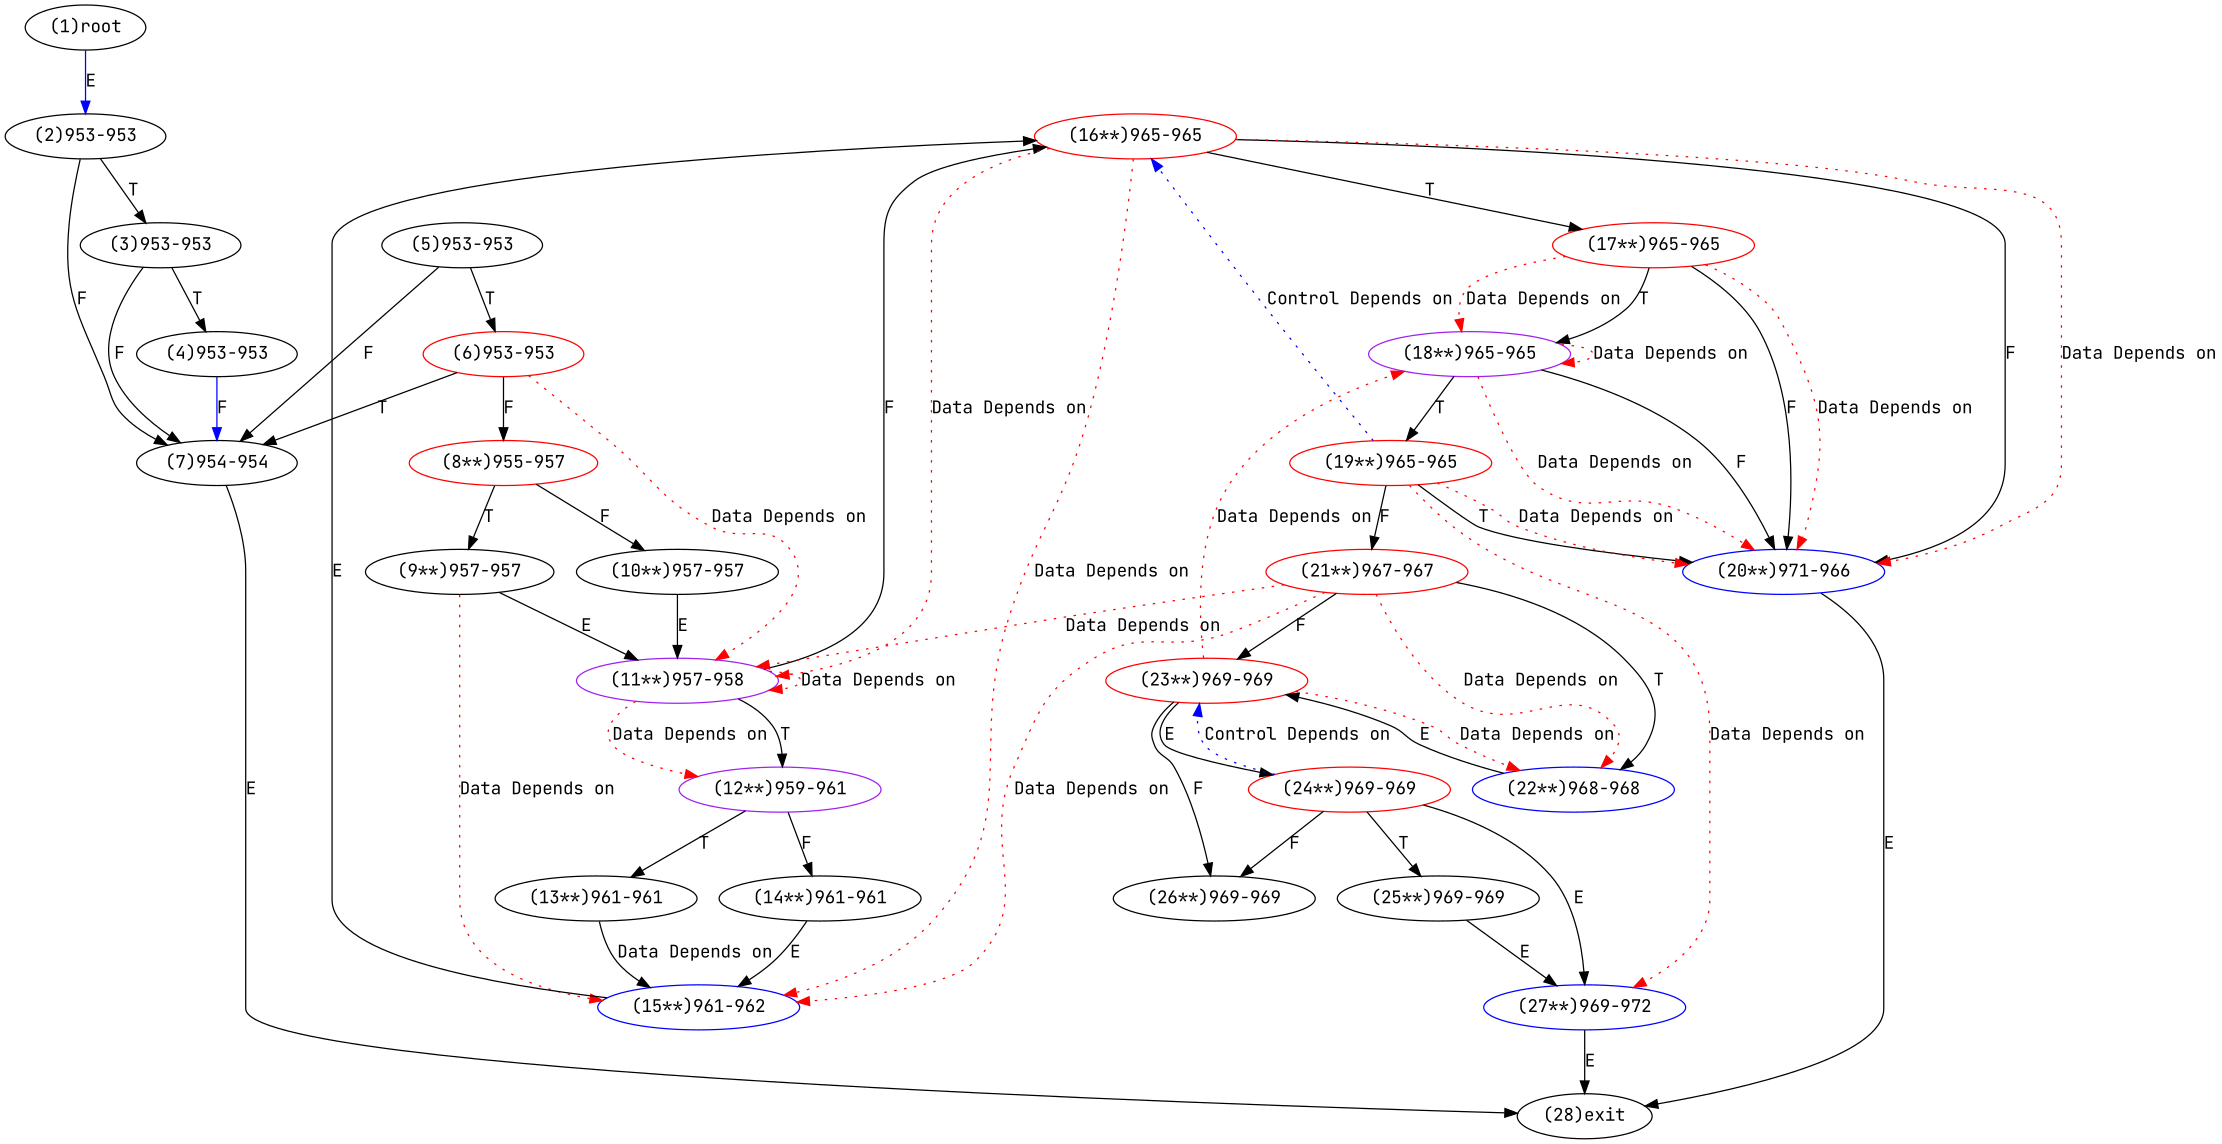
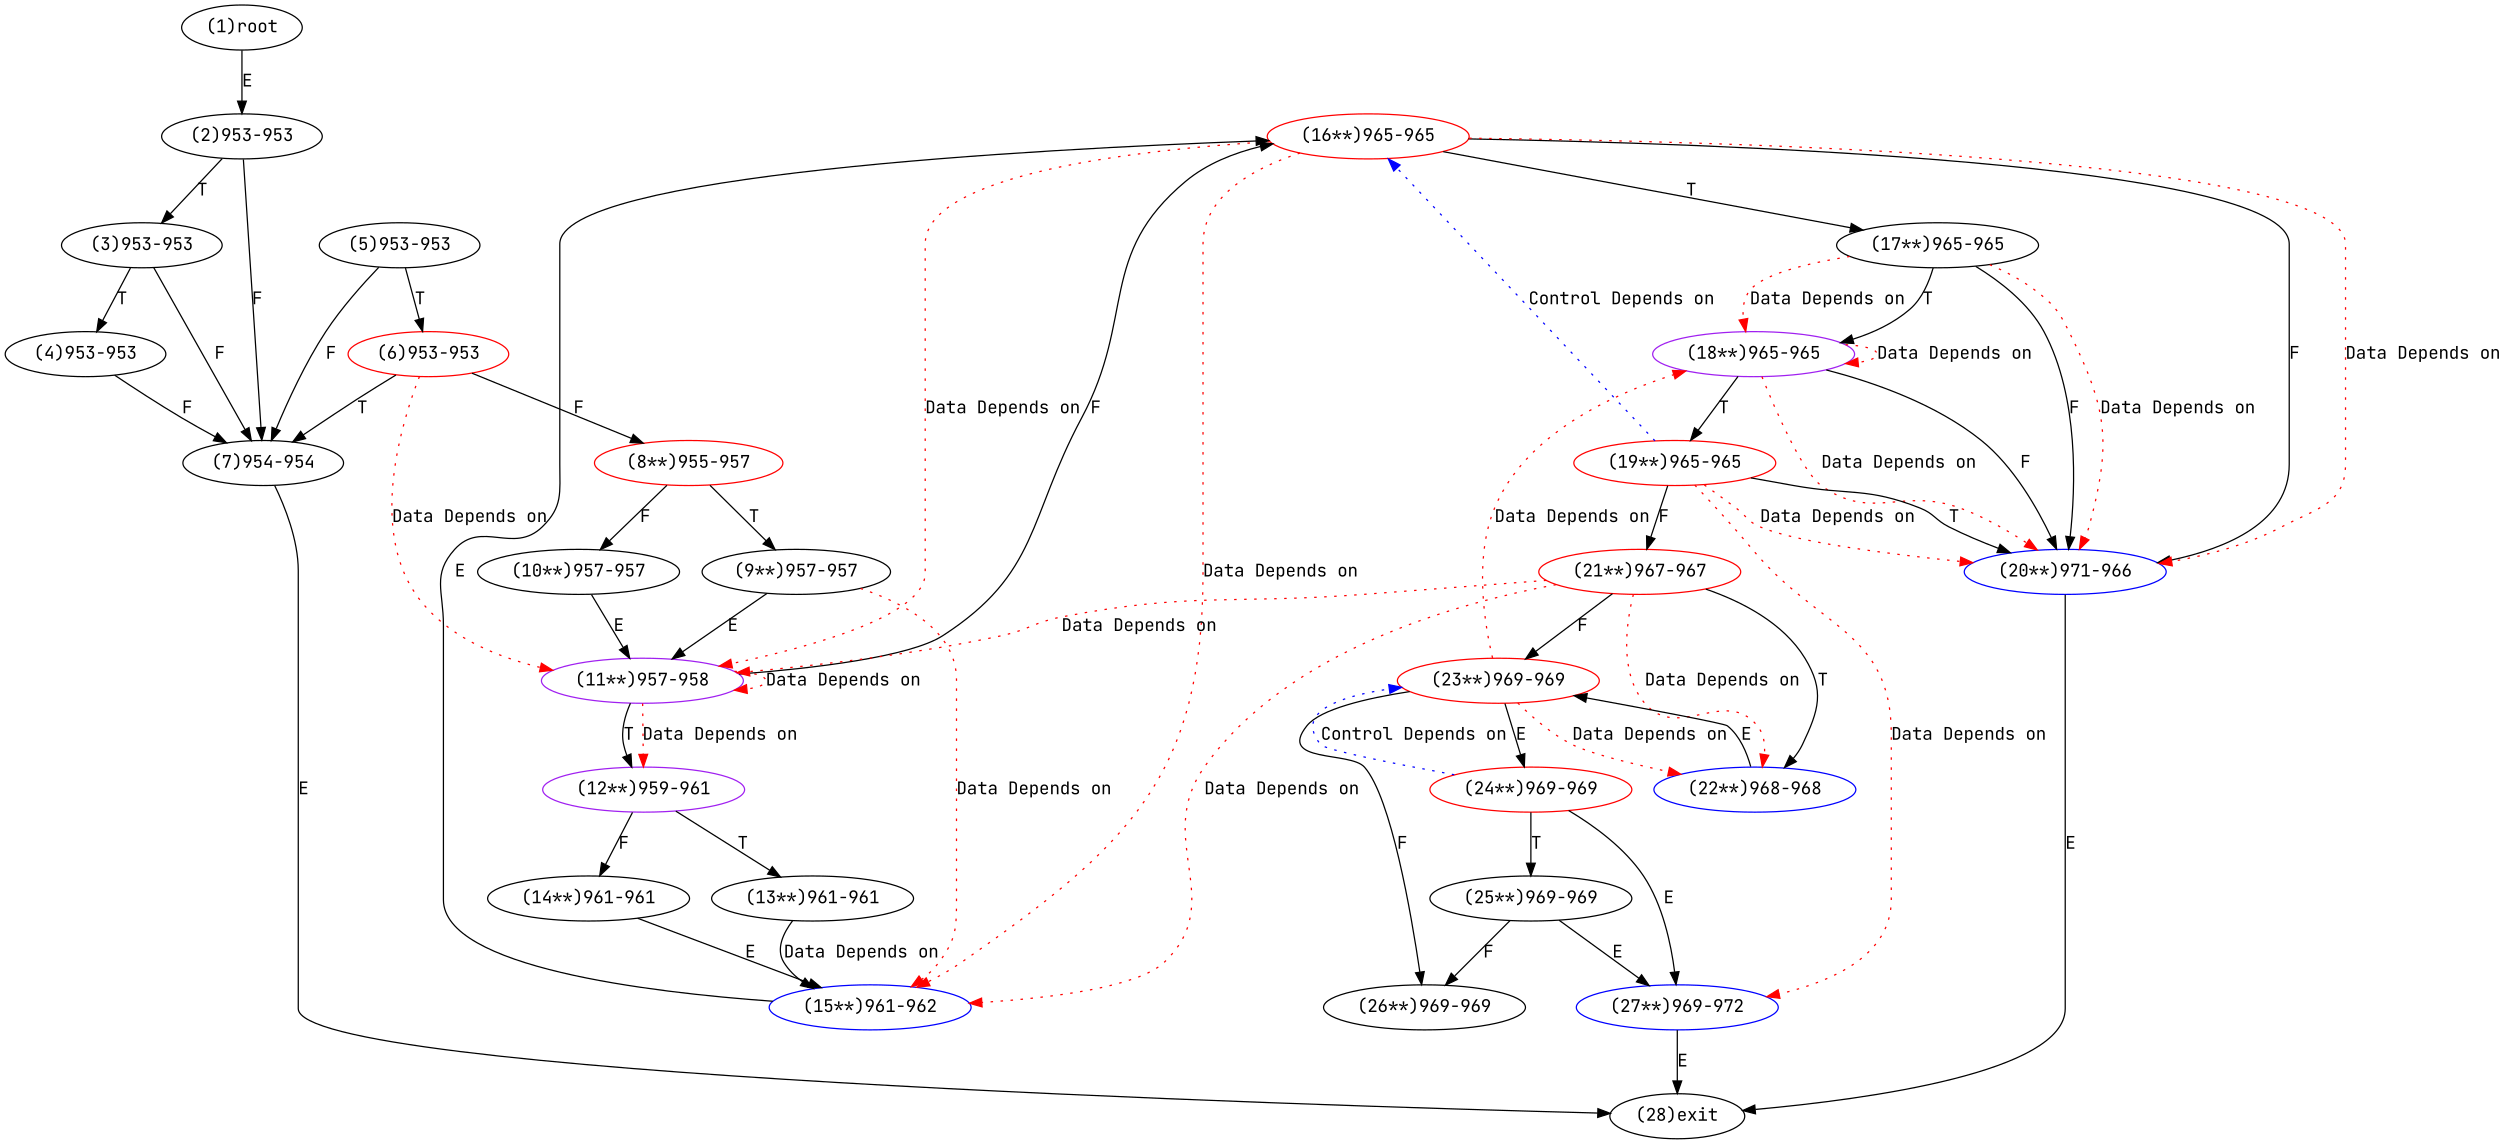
edge "(1)root" -> "(2)953-953": color blue -> black
node "(17**)965-965": color red -> black
edge "(4)953-953" -> "(7)954-954": color blue -> black
edge "(24**)969-969" -> "(26**)969-969": now "(25**)969-969" -> "(26**)969-969"
